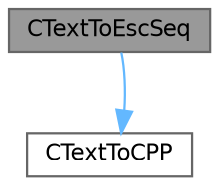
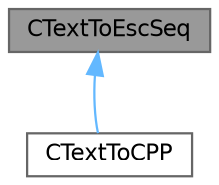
edge "CTextToEscSeq" -> "CTextToCPP": reversed
